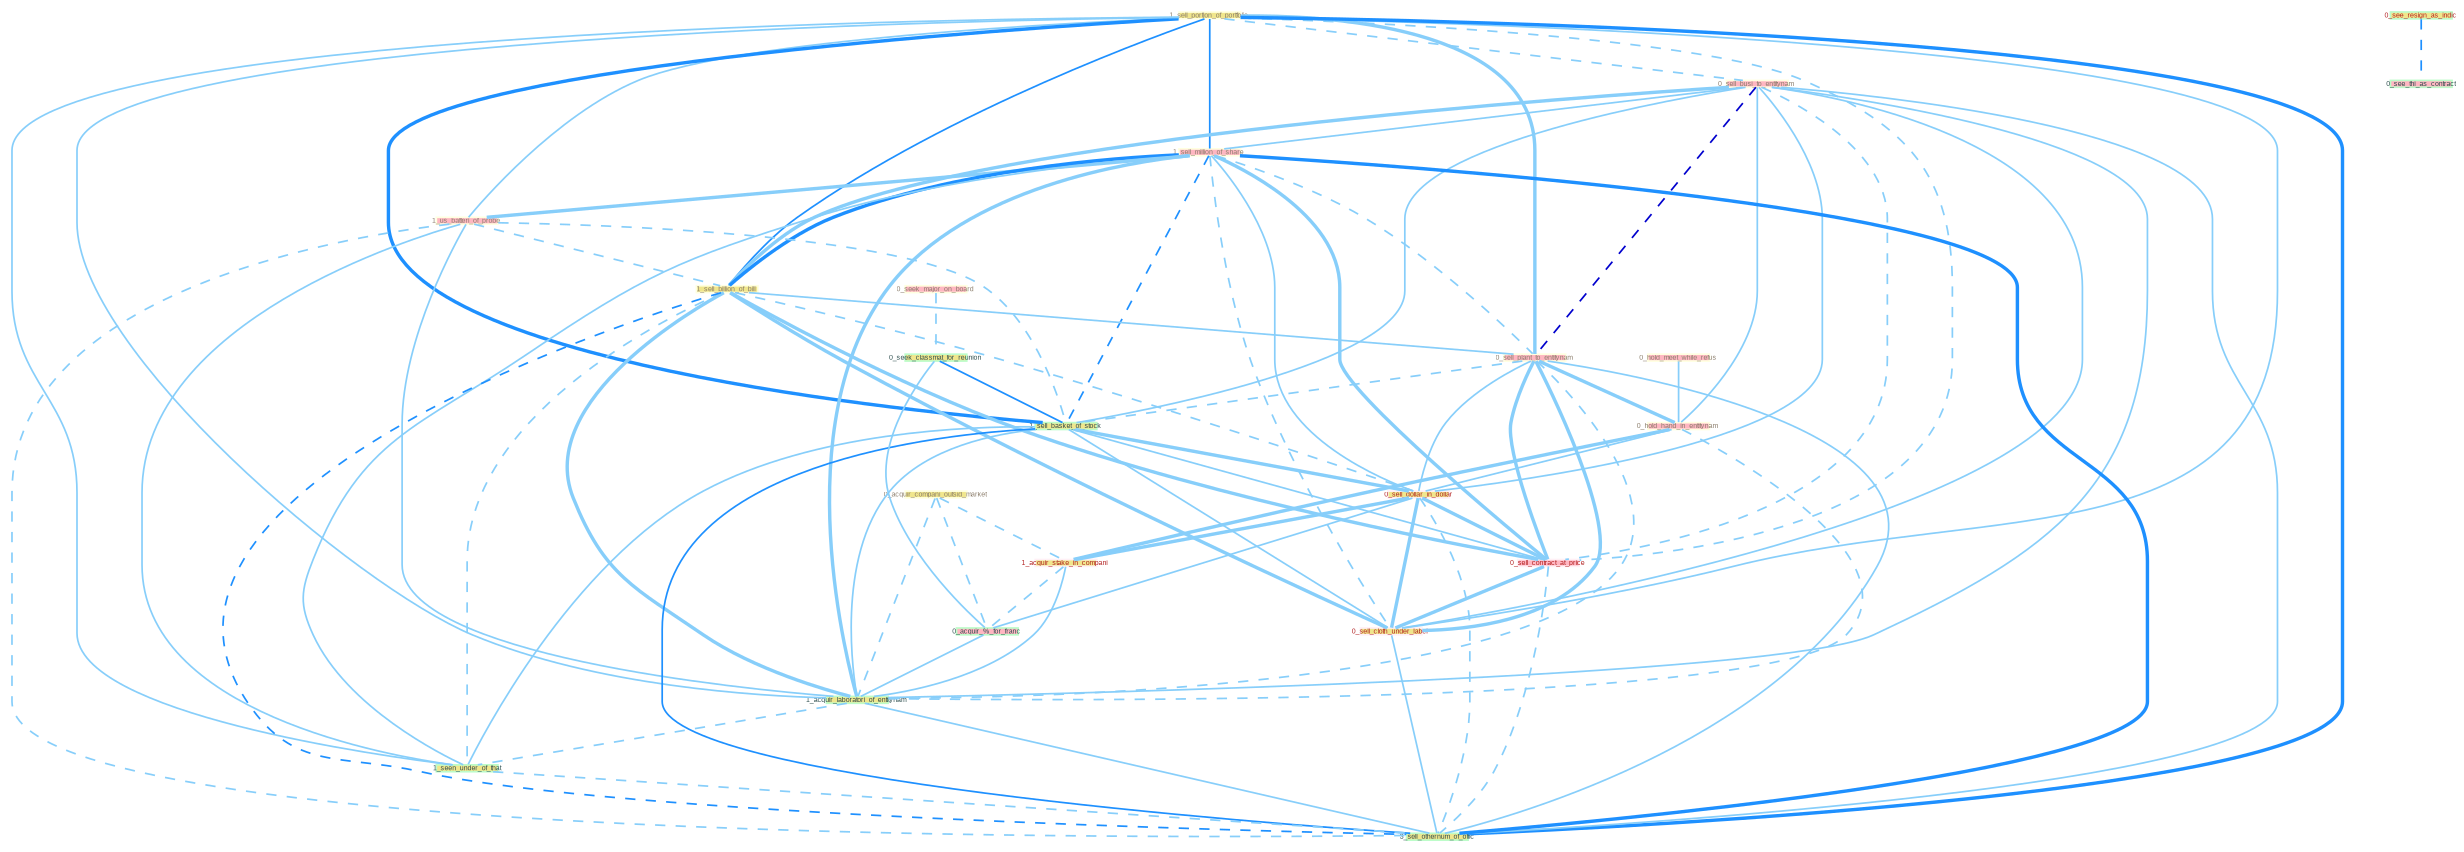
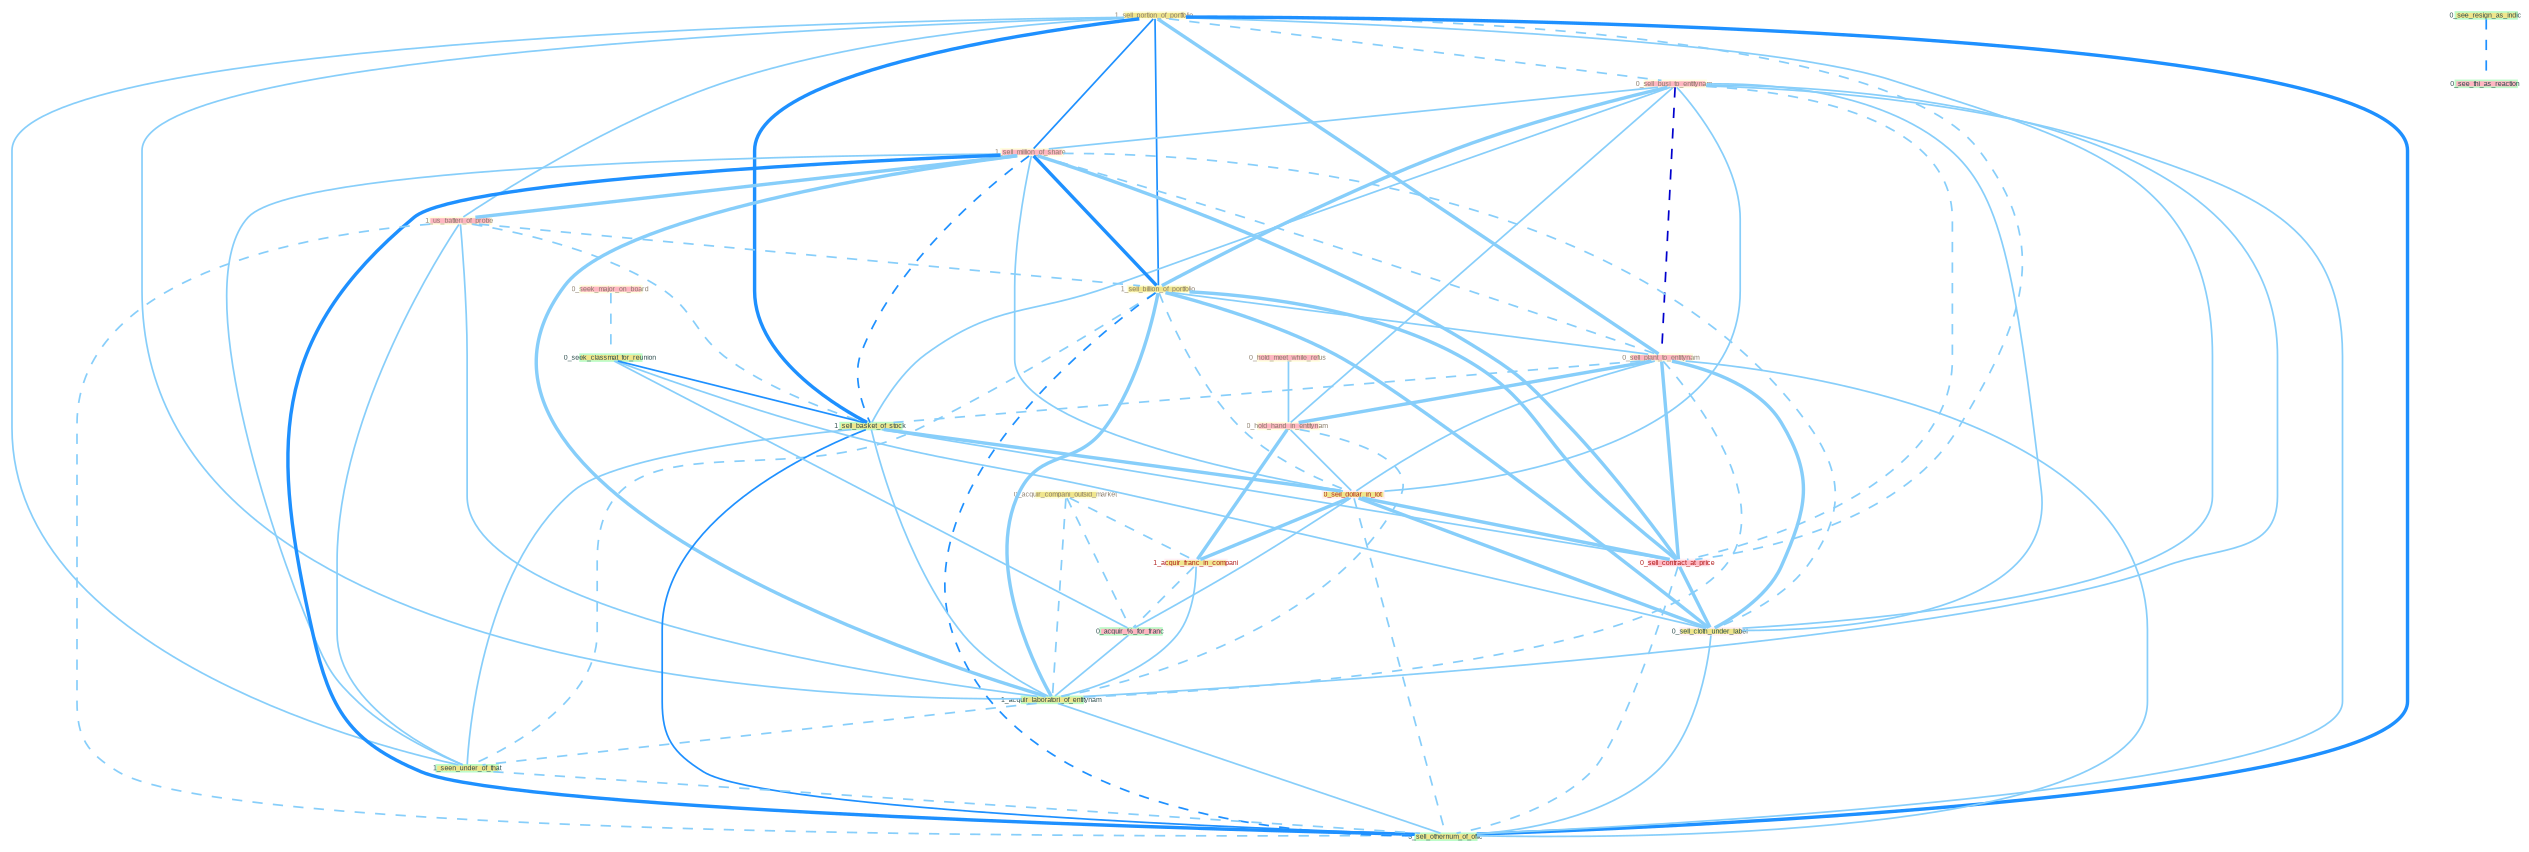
node "0_see_resign_as_indic": fontcolor #b22222 -> #2f4f4f
node "0_see_thi_as_contract": label "0_see_thi_as_contract" -> "0_see_thi_as_reaction"
node "1_sell_billion_of_bill": label "1_sell_billion_of_bill" -> "1_sell_billion_of_portfolio"
node "0_sell_dollar_in_dollar": label "0_sell_dollar_in_dollar" -> "0_sell_dollar_in_lot"
edge "1_sell_basket_of_stock" -- "0_sell_cloth_under_label": now "0_seek_classmat_for_reunion" -- "0_sell_cloth_under_label"
node "1_acquir_stake_in_compani": label "1_acquir_stake_in_compani" -> "1_acquir_franc_in_compani"
node "0_sell_cloth_under_label": fontcolor #b22222 -> #2f4f4f
